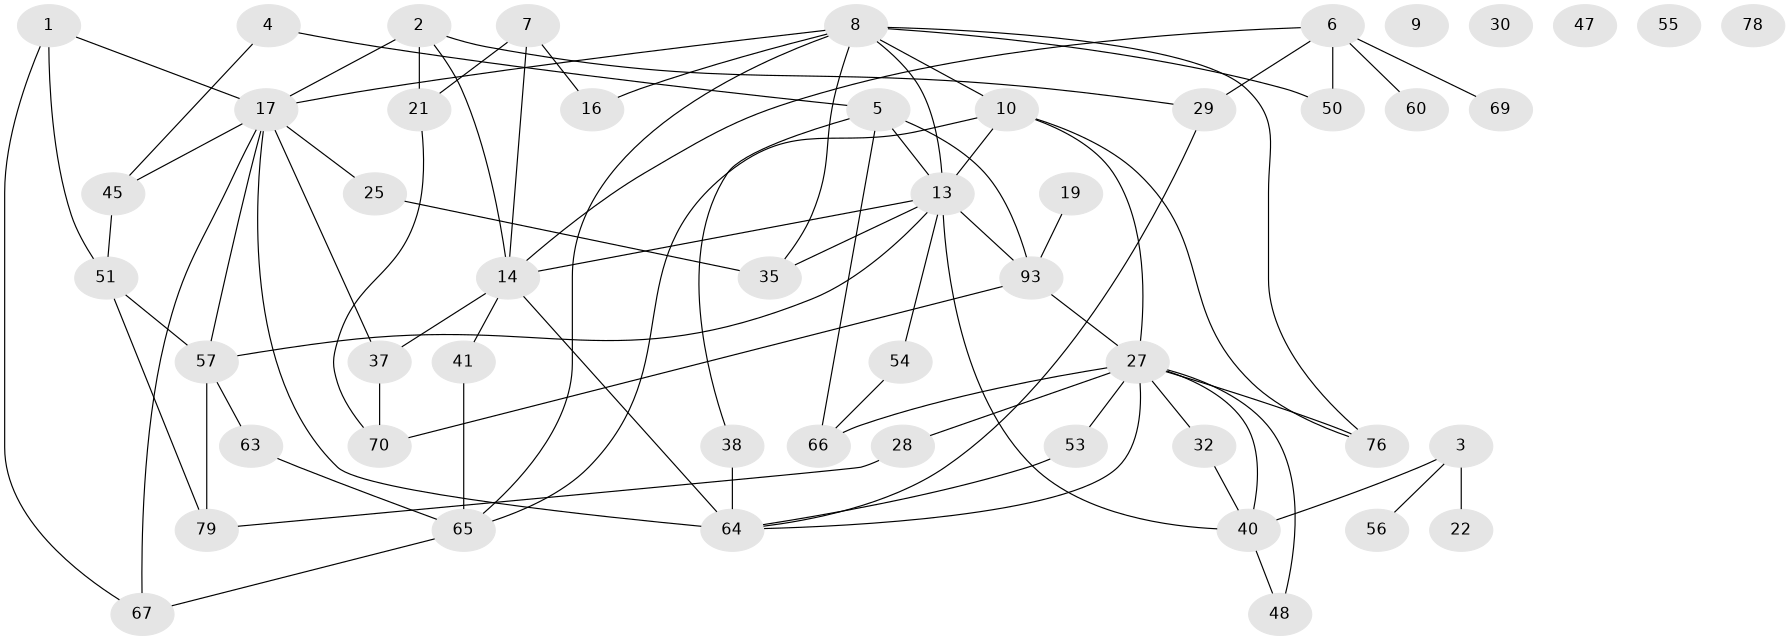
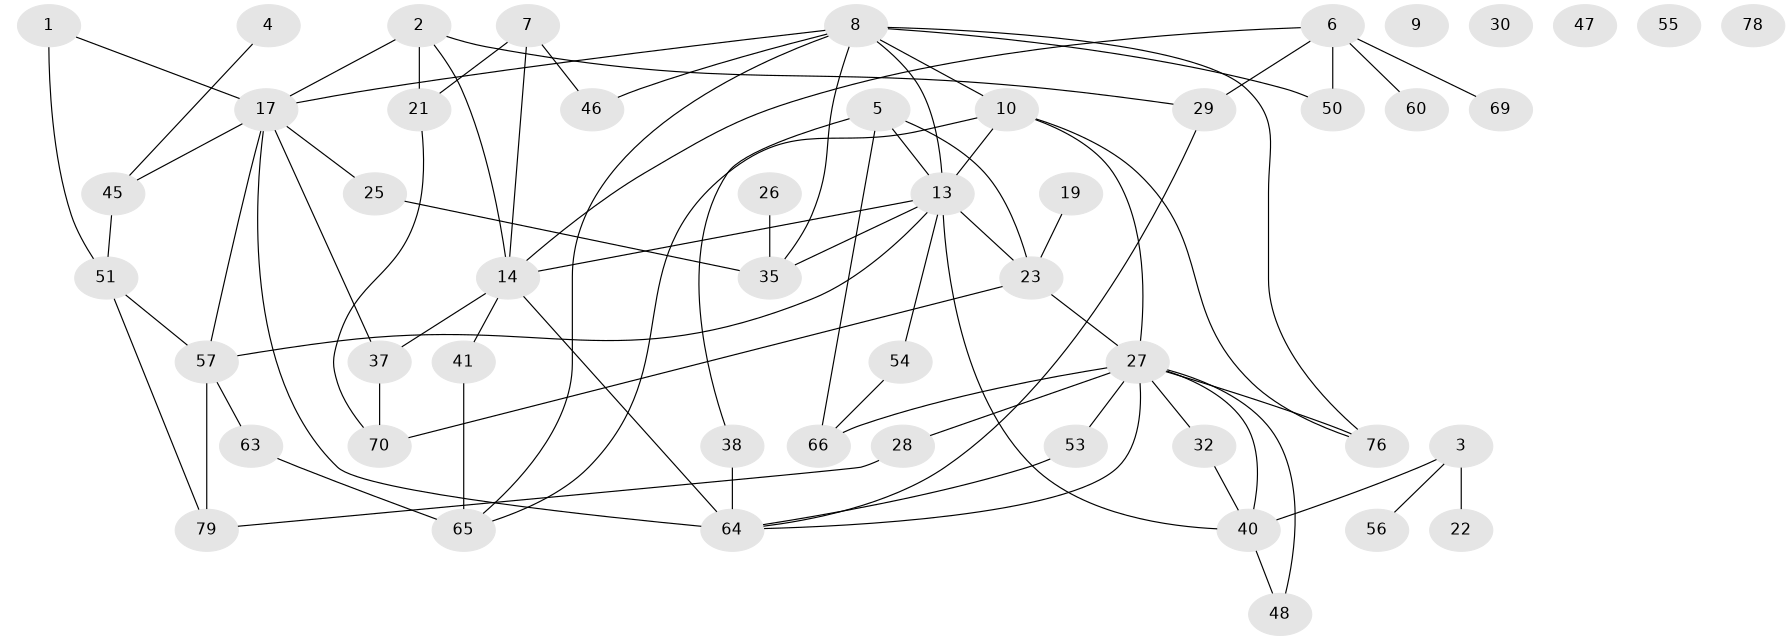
edge "4" -- "5": removed
node "16": label "16" -> "46"
node "26": added
node "93": label "93" -> "23"
node "67": removed
